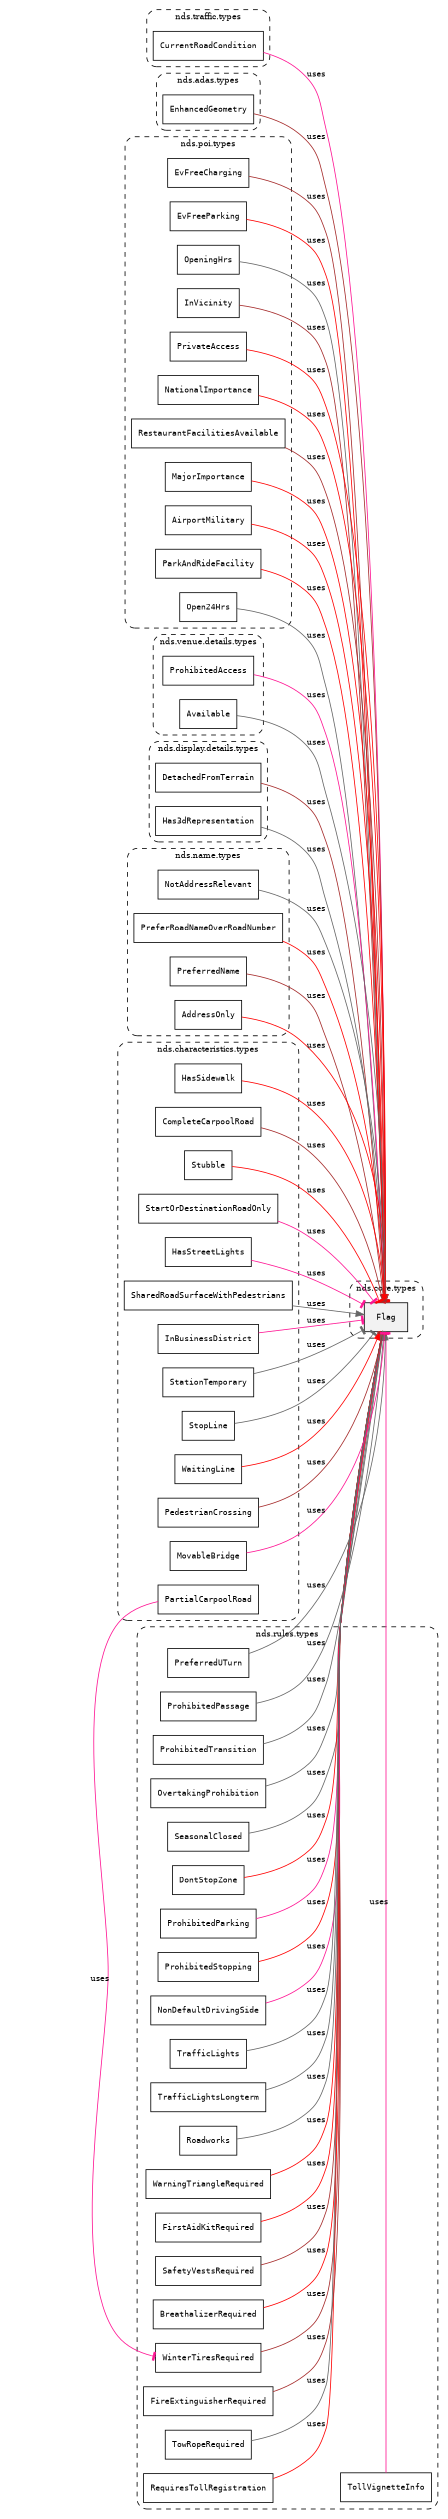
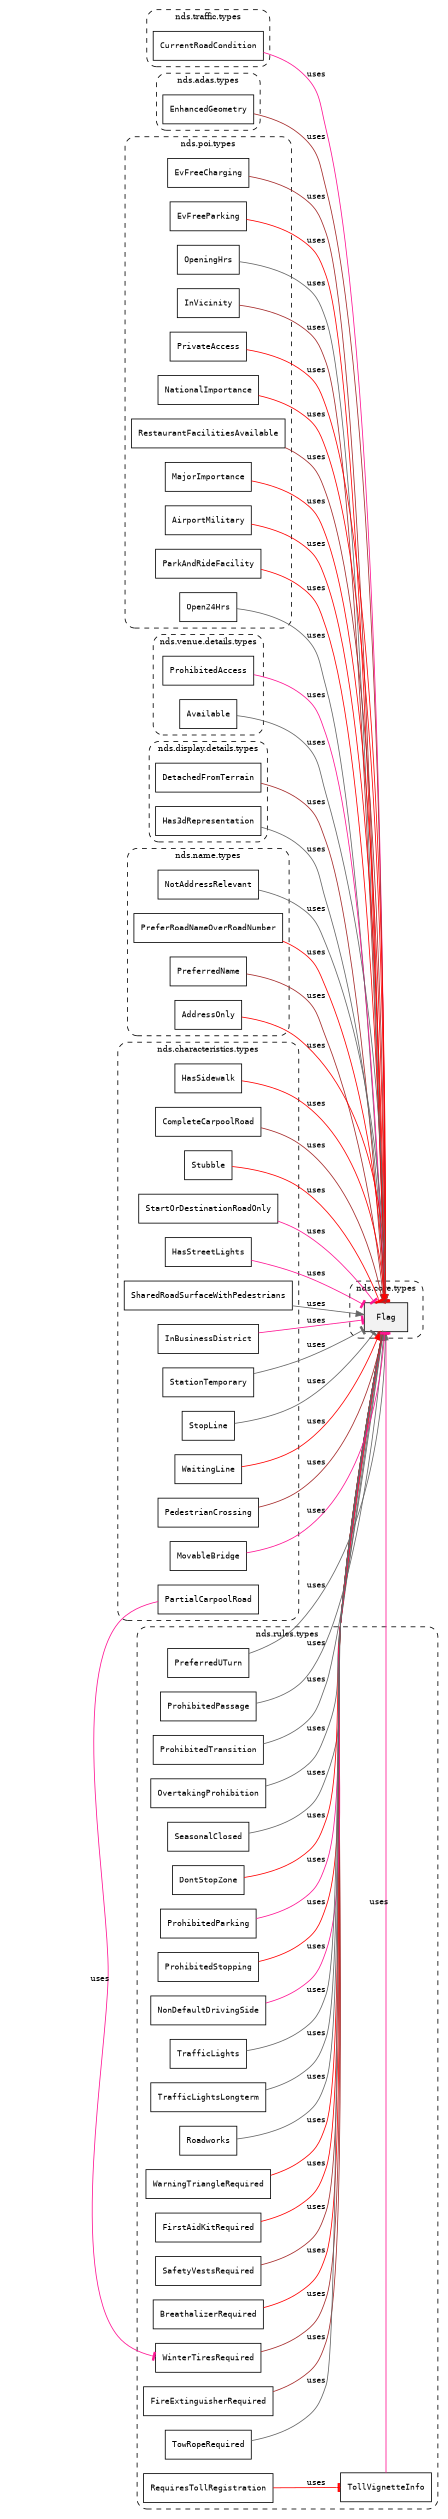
edge "RequiresTollRegistration" -> "Flag": now "RequiresTollRegistration" -> "TollVignetteInfo"
